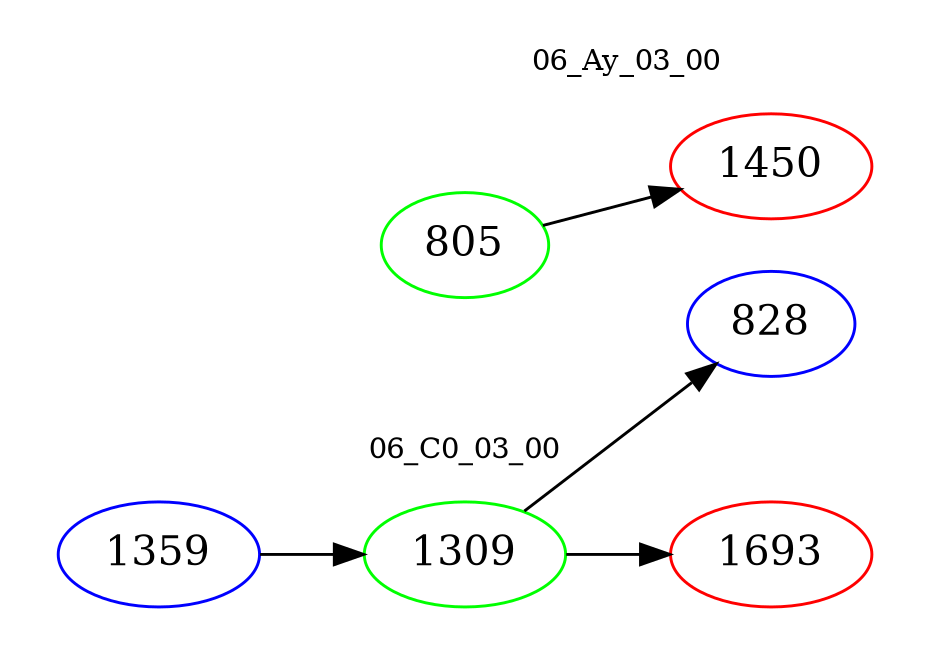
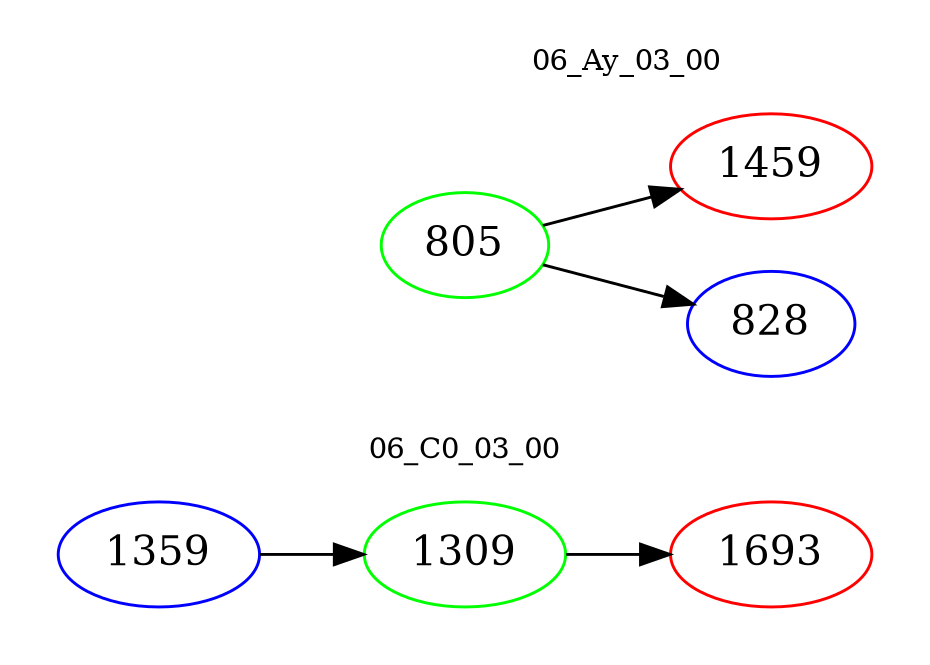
node "1450": label "1450" -> "1459"
edge "1309" -> "828": now "805" -> "828"
